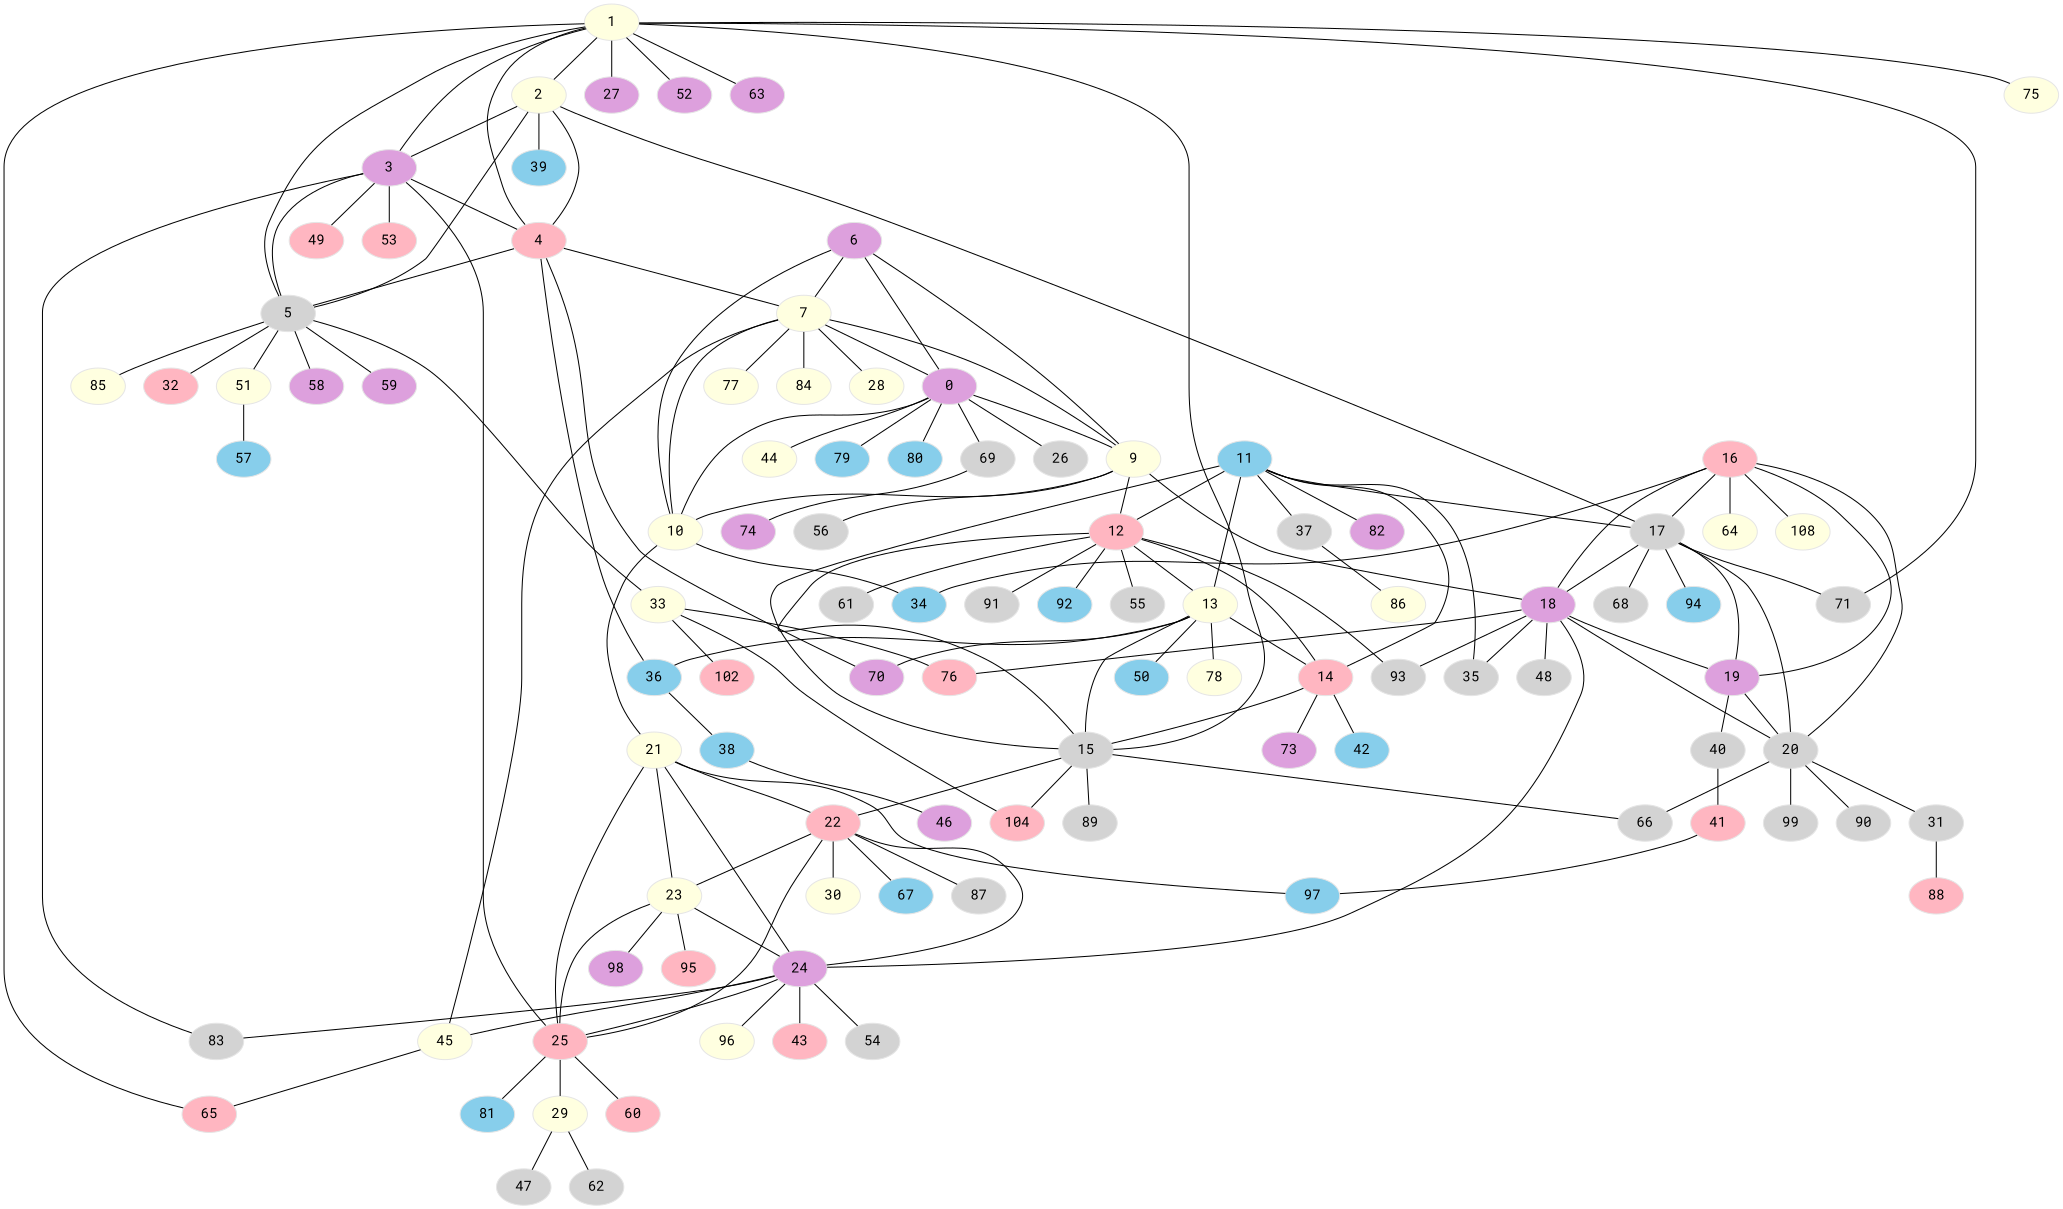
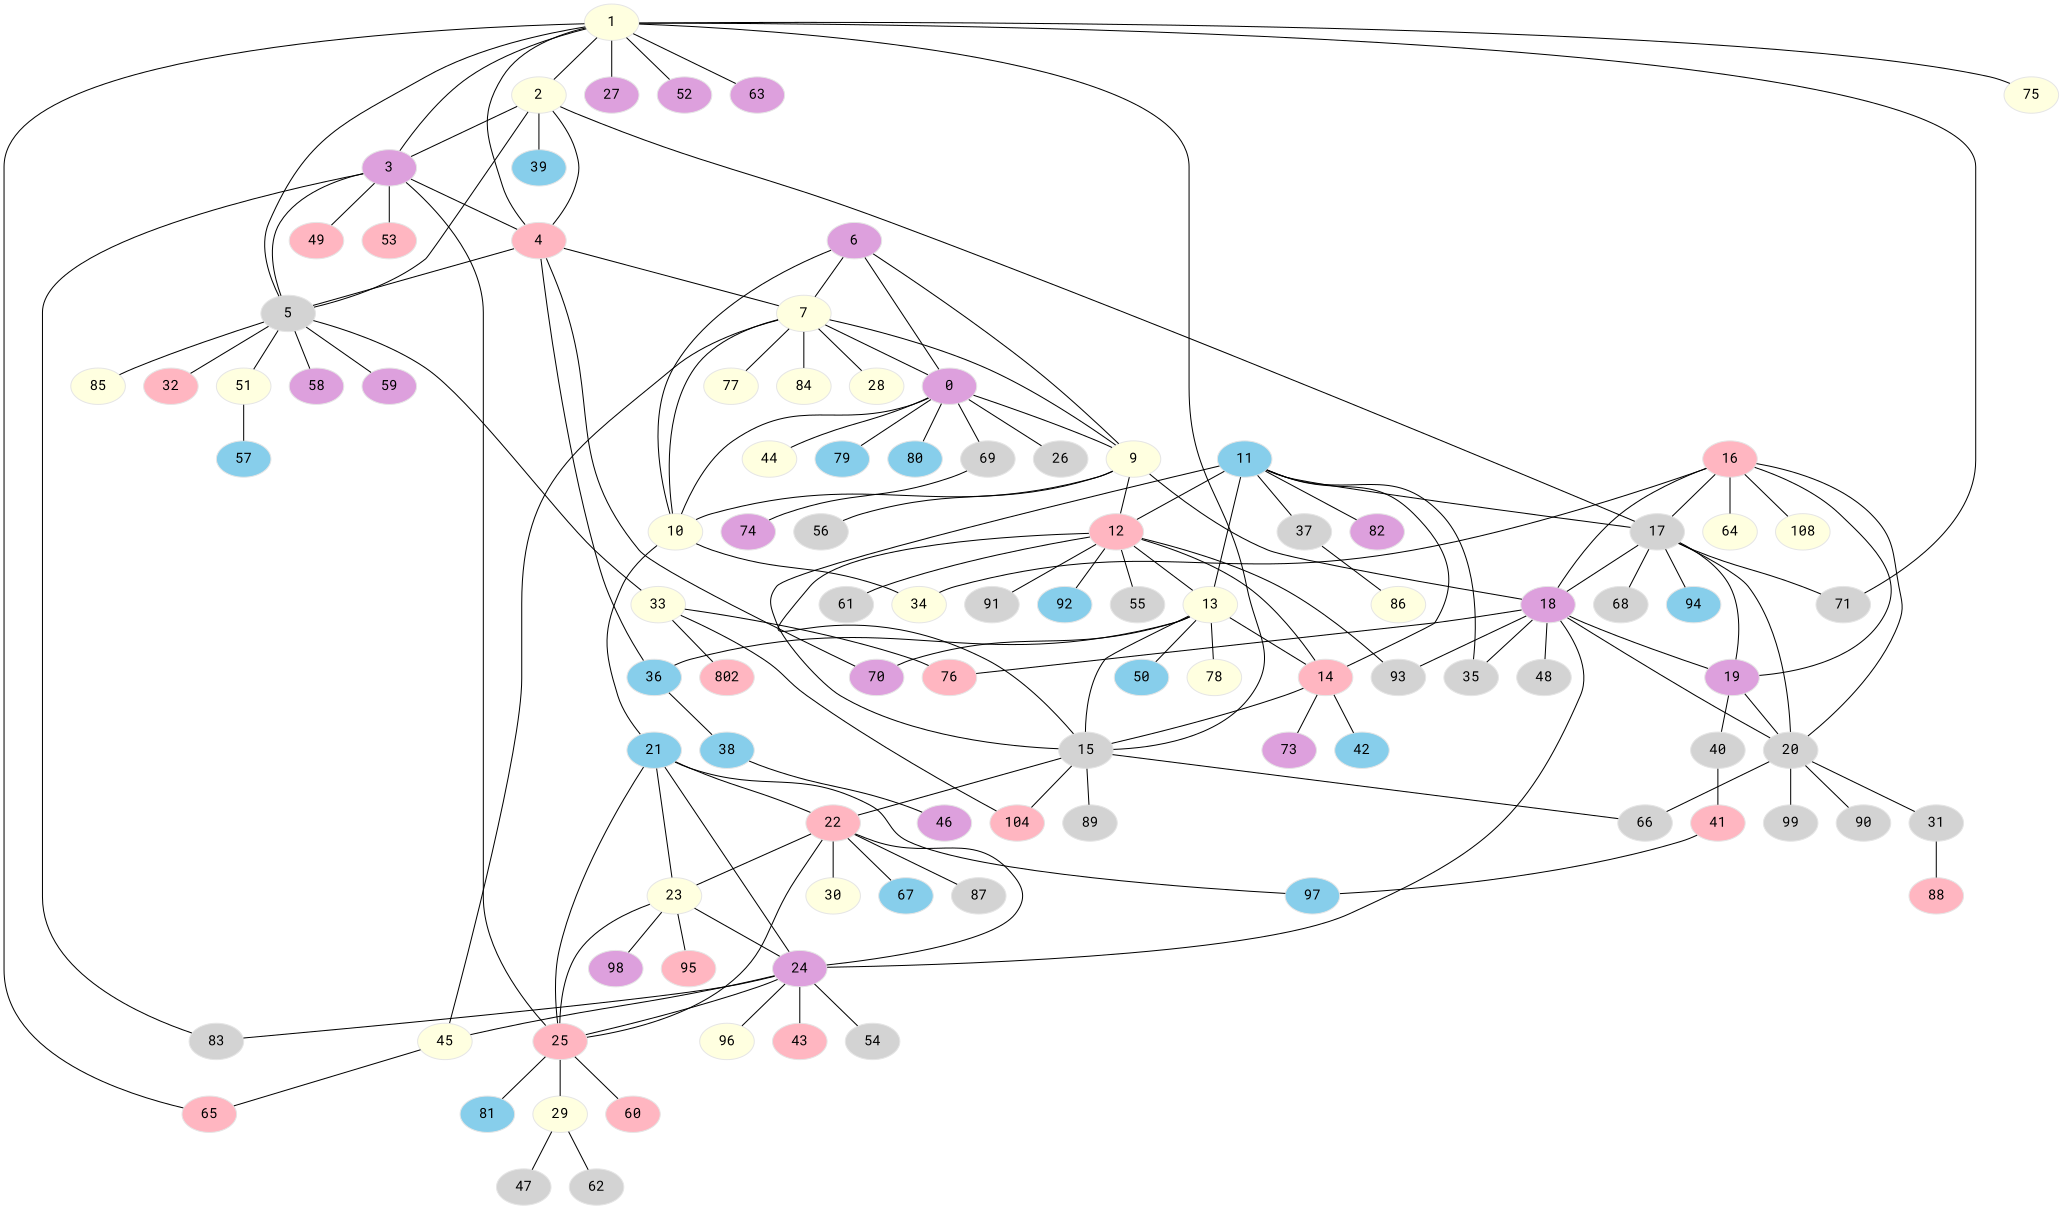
node "34": fillcolor skyblue -> lightyellow
node "102": label "102" -> "802"
node "21": fillcolor lightyellow -> skyblue
